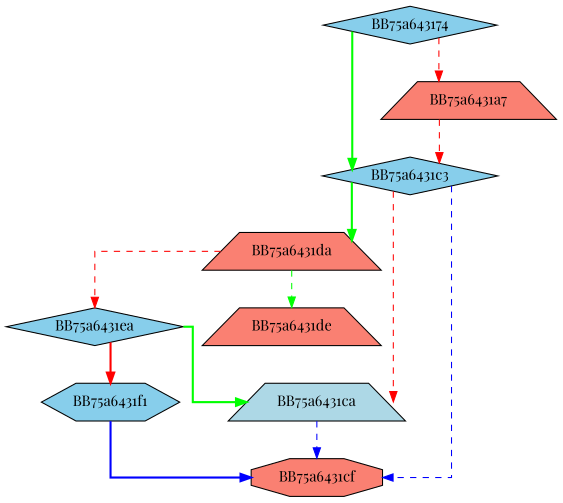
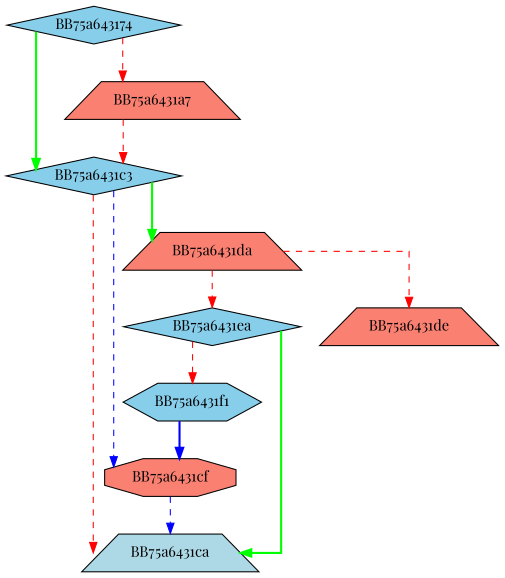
edge "BB75a6431da" -> "BB75a6431de": color green -> red
edge "BB75a6431ea" -> "BB75a6431f1": style bold -> dashed
edge "BB75a6431ca" -> "BB75a6431cf": reversed
